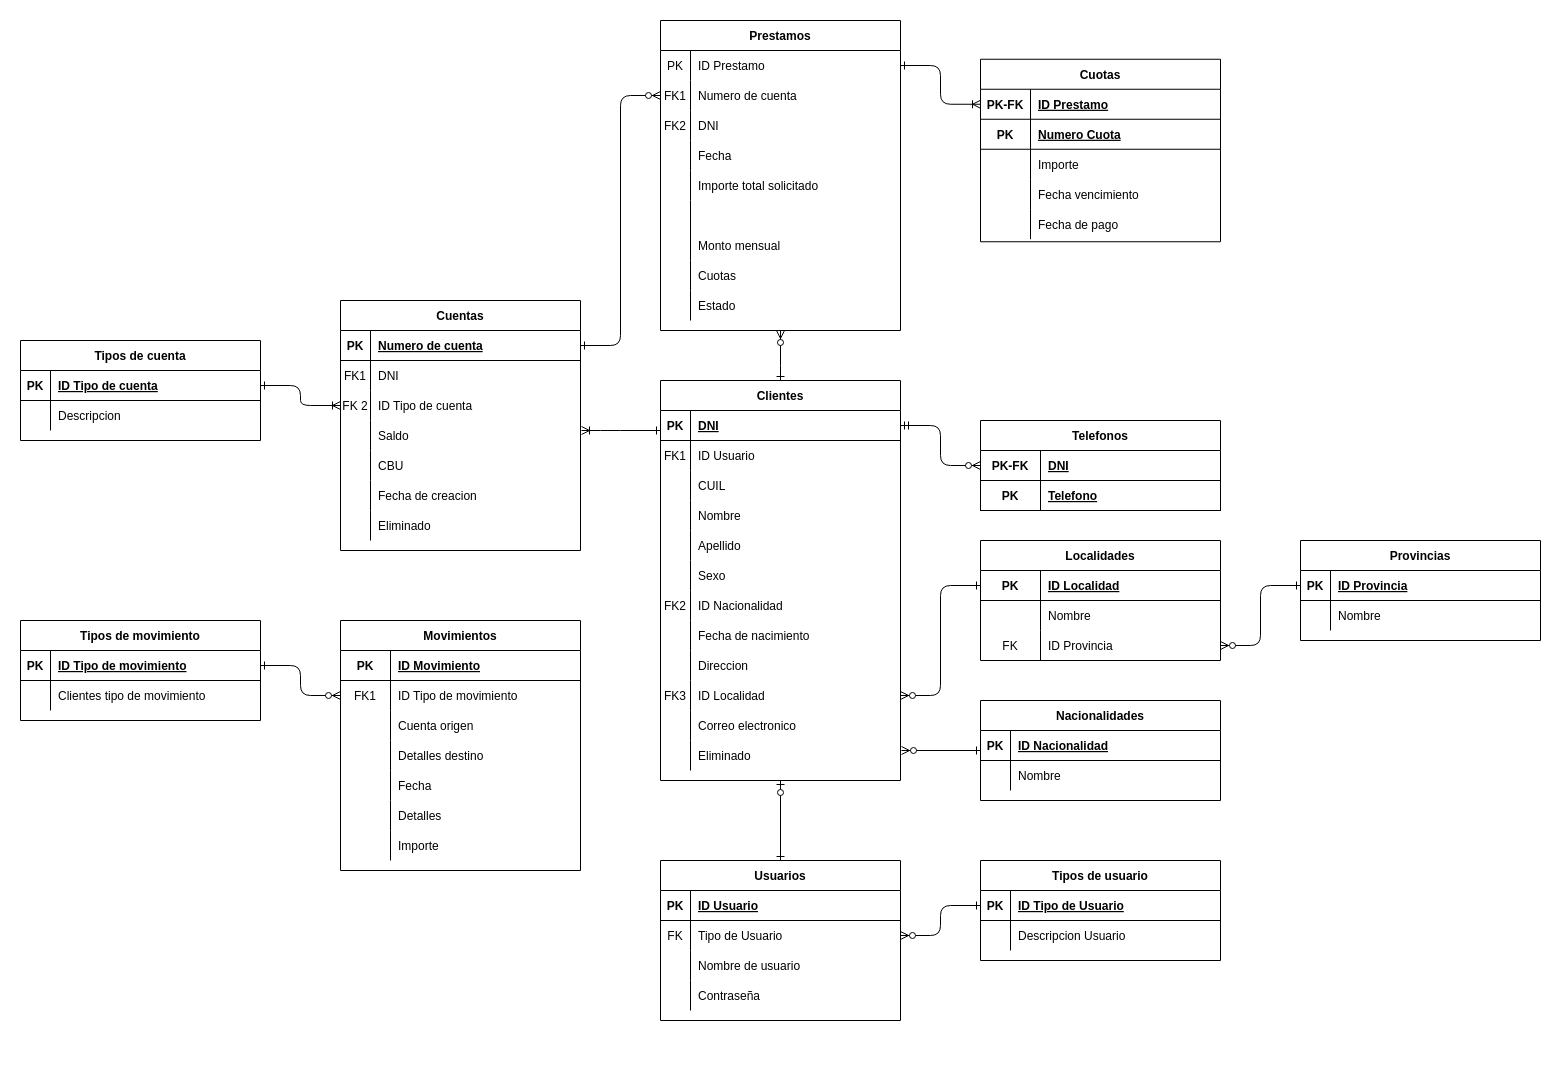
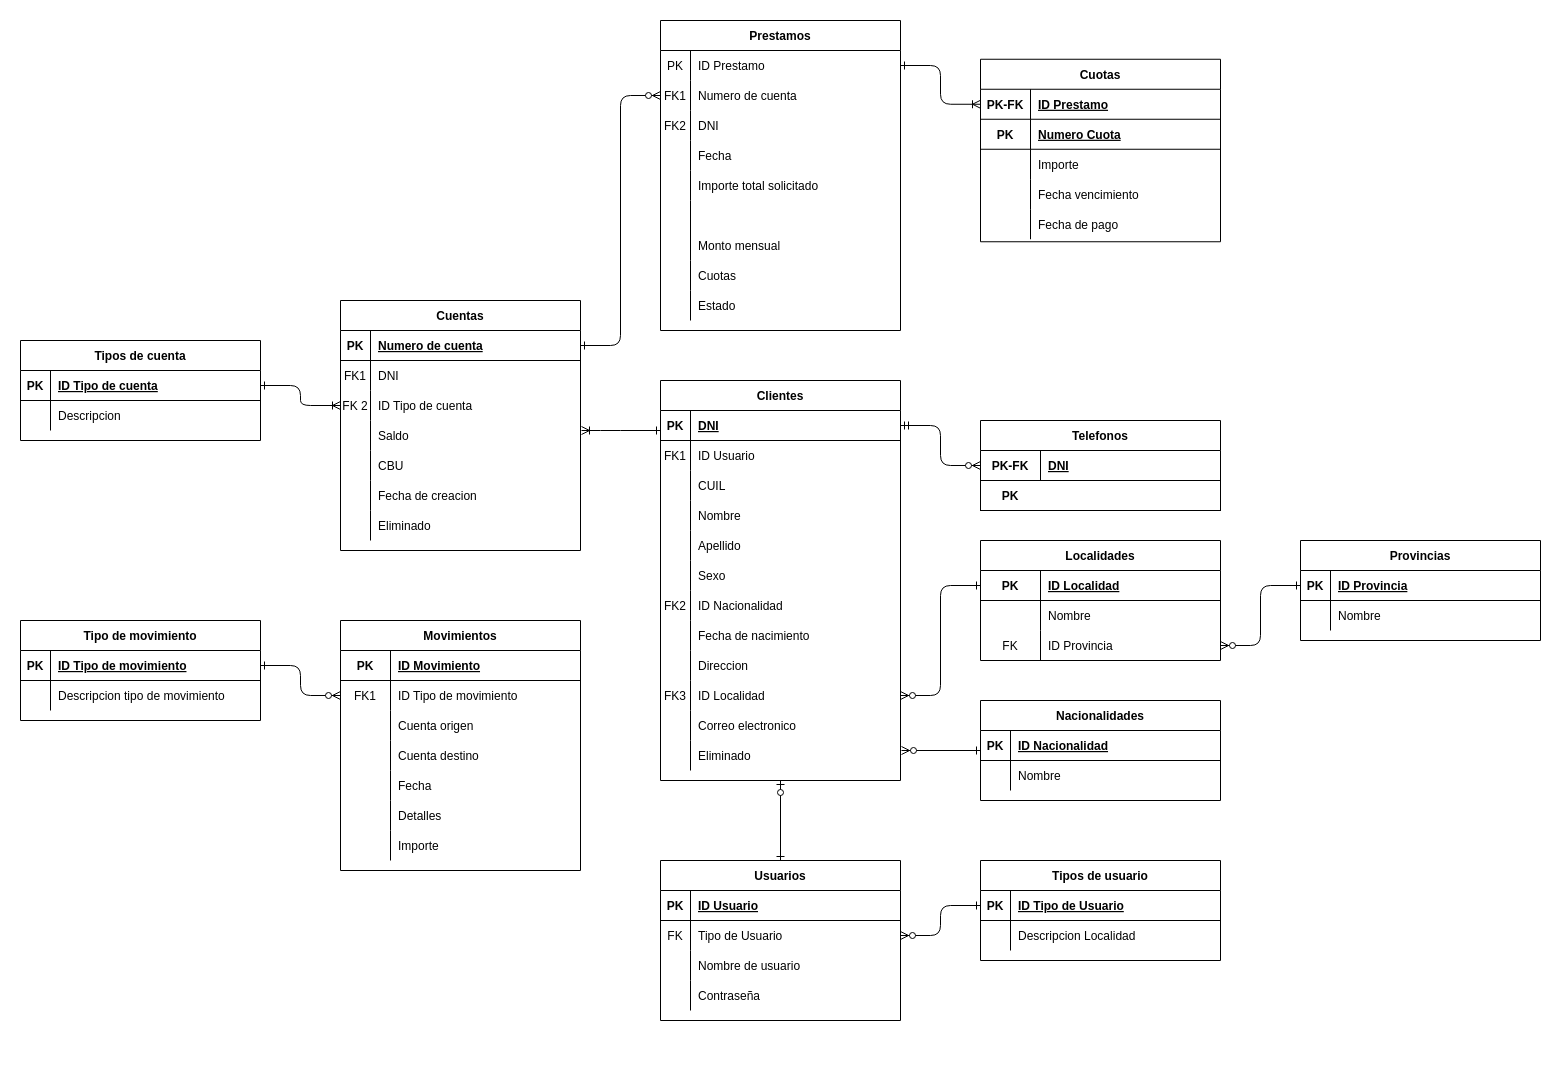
edge "Prestamos" -- "Clientes": removed
node "Telefono": removed
node "Tipos de movimiento": label "Tipos de movimiento" -> "Tipo de movimiento"
node "Clientes tipo de movimiento": label "Clientes tipo de movimiento" -> "Descripcion tipo de movimiento"
node "Detalles destino": label "Detalles destino" -> "Cuenta destino"
node "Descripcion Usuario": label "Descripcion Usuario" -> "Descripcion Localidad"
